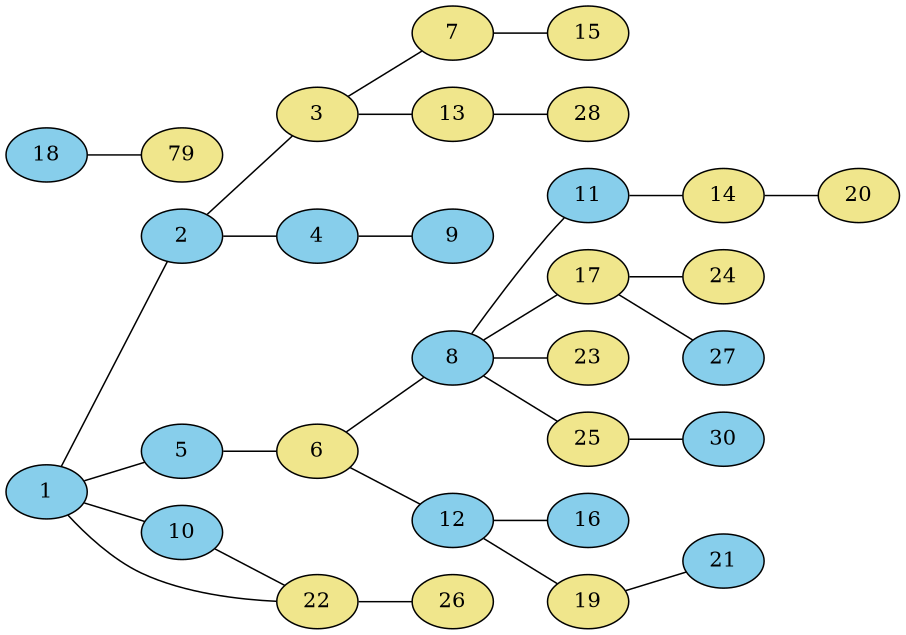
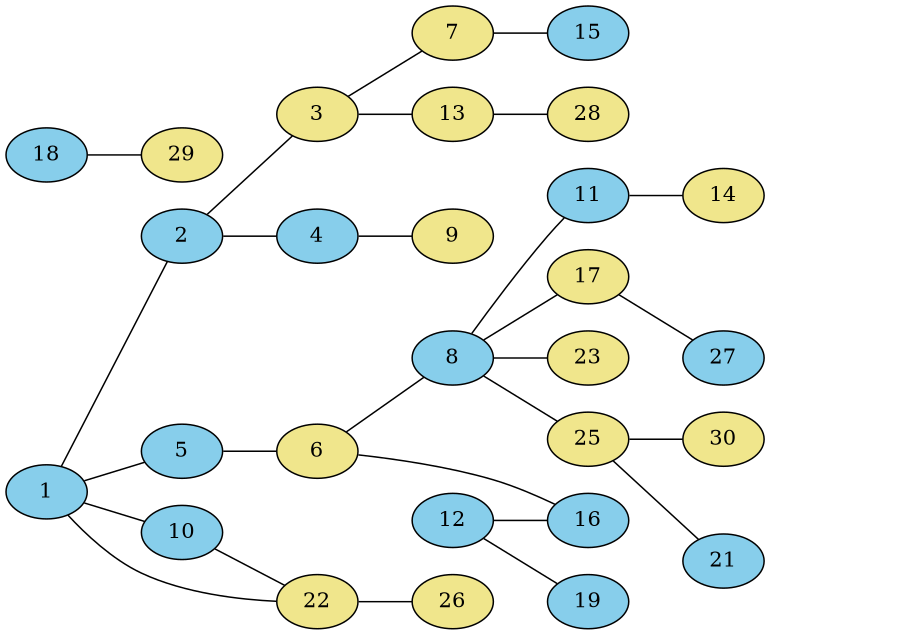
node "15": fillcolor khaki -> skyblue
node "79": label "79" -> "29"
node "20": removed
node "9": fillcolor skyblue -> khaki
node "24": removed
node "30": fillcolor skyblue -> khaki
edge "6" -- "12": now "6" -- "16"
edge "21" -- "19": now "21" -- "25"
node "19": fillcolor khaki -> skyblue
